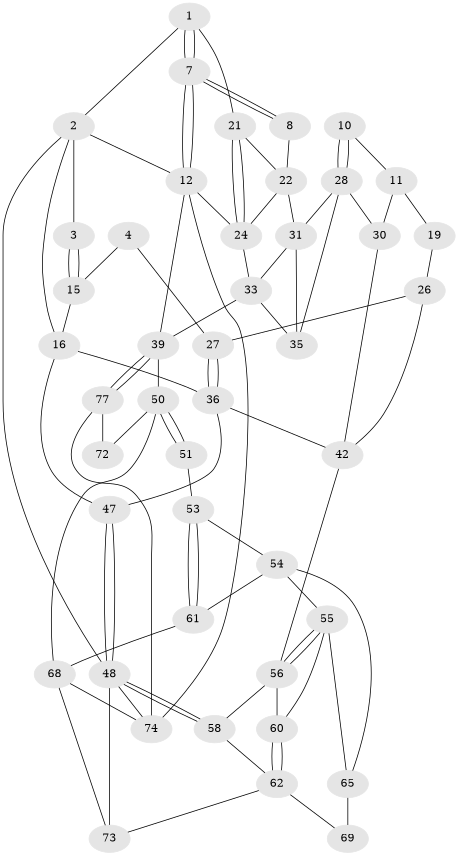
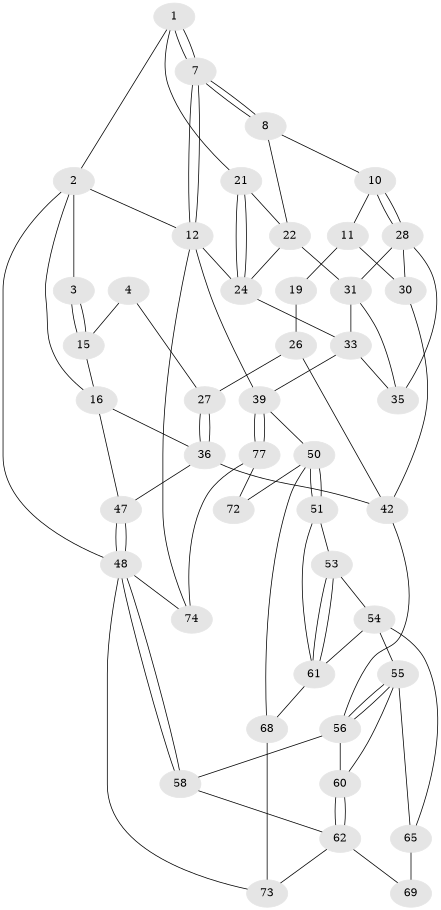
edge "8" -- "10": added
edge "51" -- "61": added
edge "68" -- "74": removed
